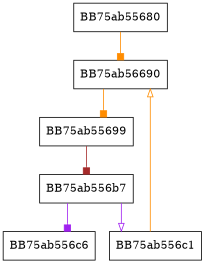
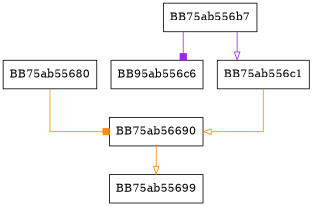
edge "BB75ab56690" -> "BB75ab55699": arrowhead box -> onormal
edge "BB75ab55699" -> "BB75ab556b7": removed
node "BB75ab556c6": label "BB75ab556c6" -> "BB95ab556c6"
